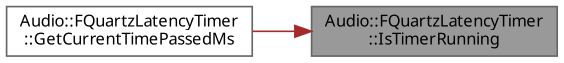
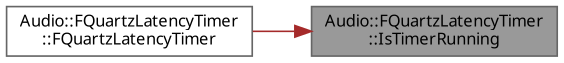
node "Audio::FQuartzLatencyTimer ::GetCurrentTimePassedMs": label "Audio::FQuartzLatencyTimer ::GetCurrentTimePassedMs" -> "Audio::FQuartzLatencyTimer ::FQuartzLatencyTimer"
